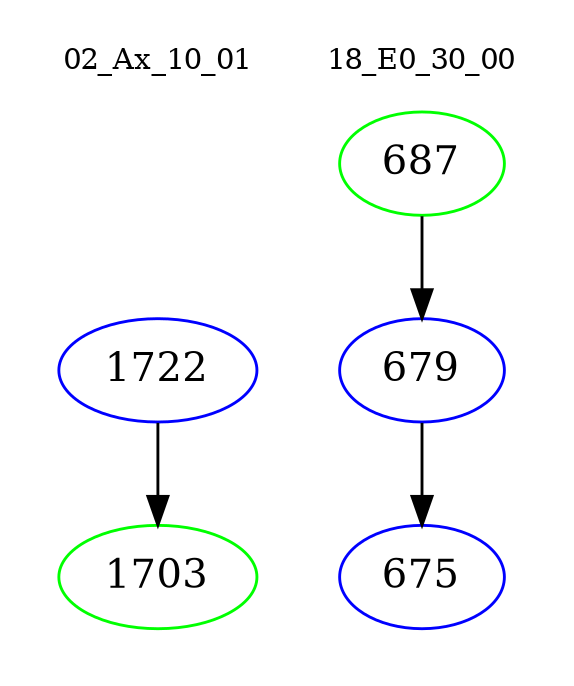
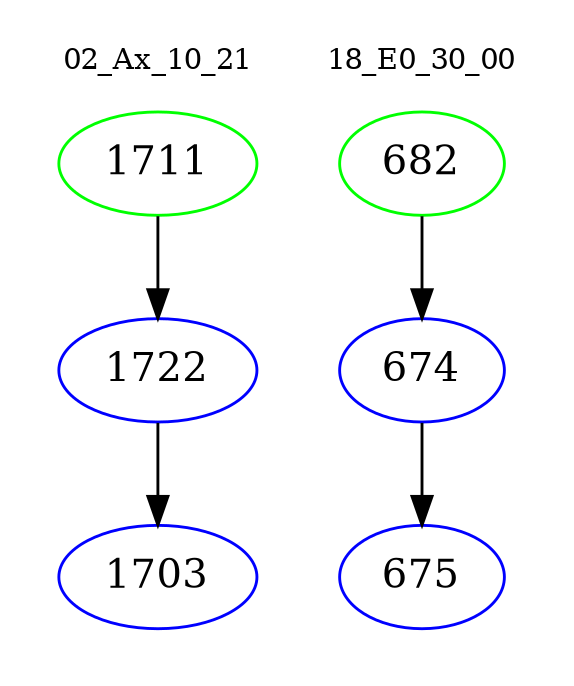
cluster "02_Ax_10_01": label "02_Ax_10_01" -> "02_Ax_10_21"
node "1711": added
node "687": label "687" -> "682"
node "679": label "679" -> "674"
node "1703": color green -> blue
